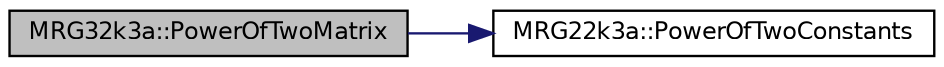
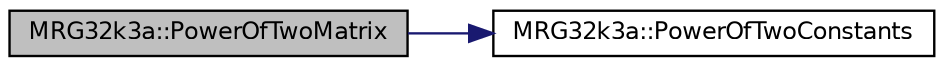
node "MRG22k3a::PowerOfTwoConstants": label "MRG22k3a::PowerOfTwoConstants" -> "MRG32k3a::PowerOfTwoConstants"
